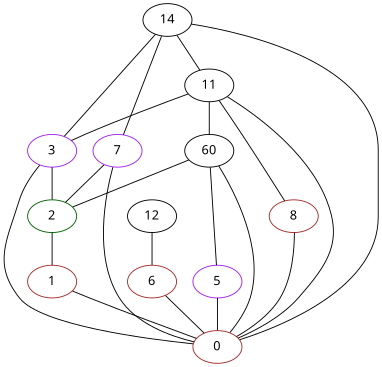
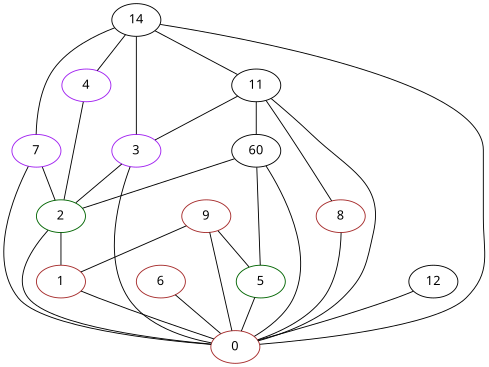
node "4": added
node "9": added
edge "6" -> "12": now "0" -> "12"
node "5": color purple -> darkgreen
edge "0" -> "2": added
